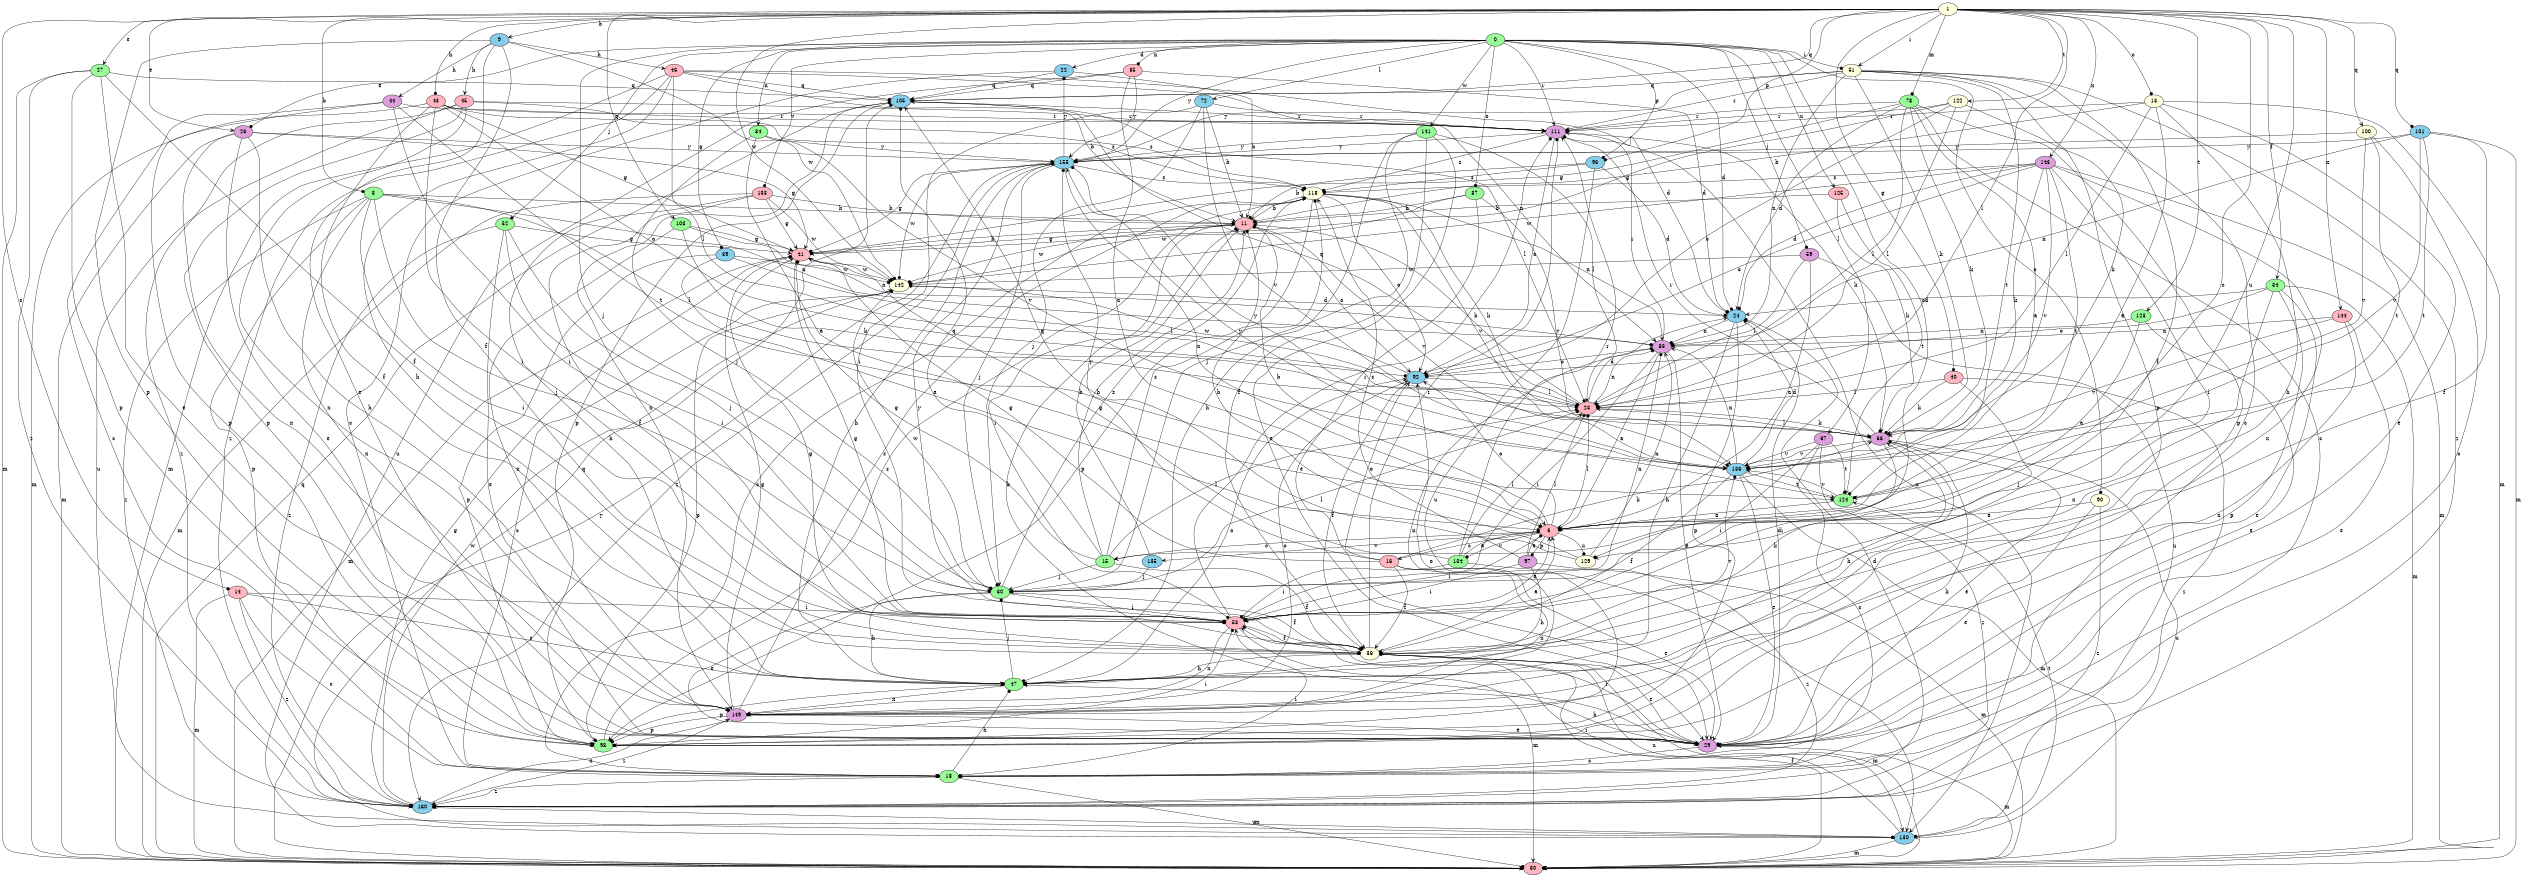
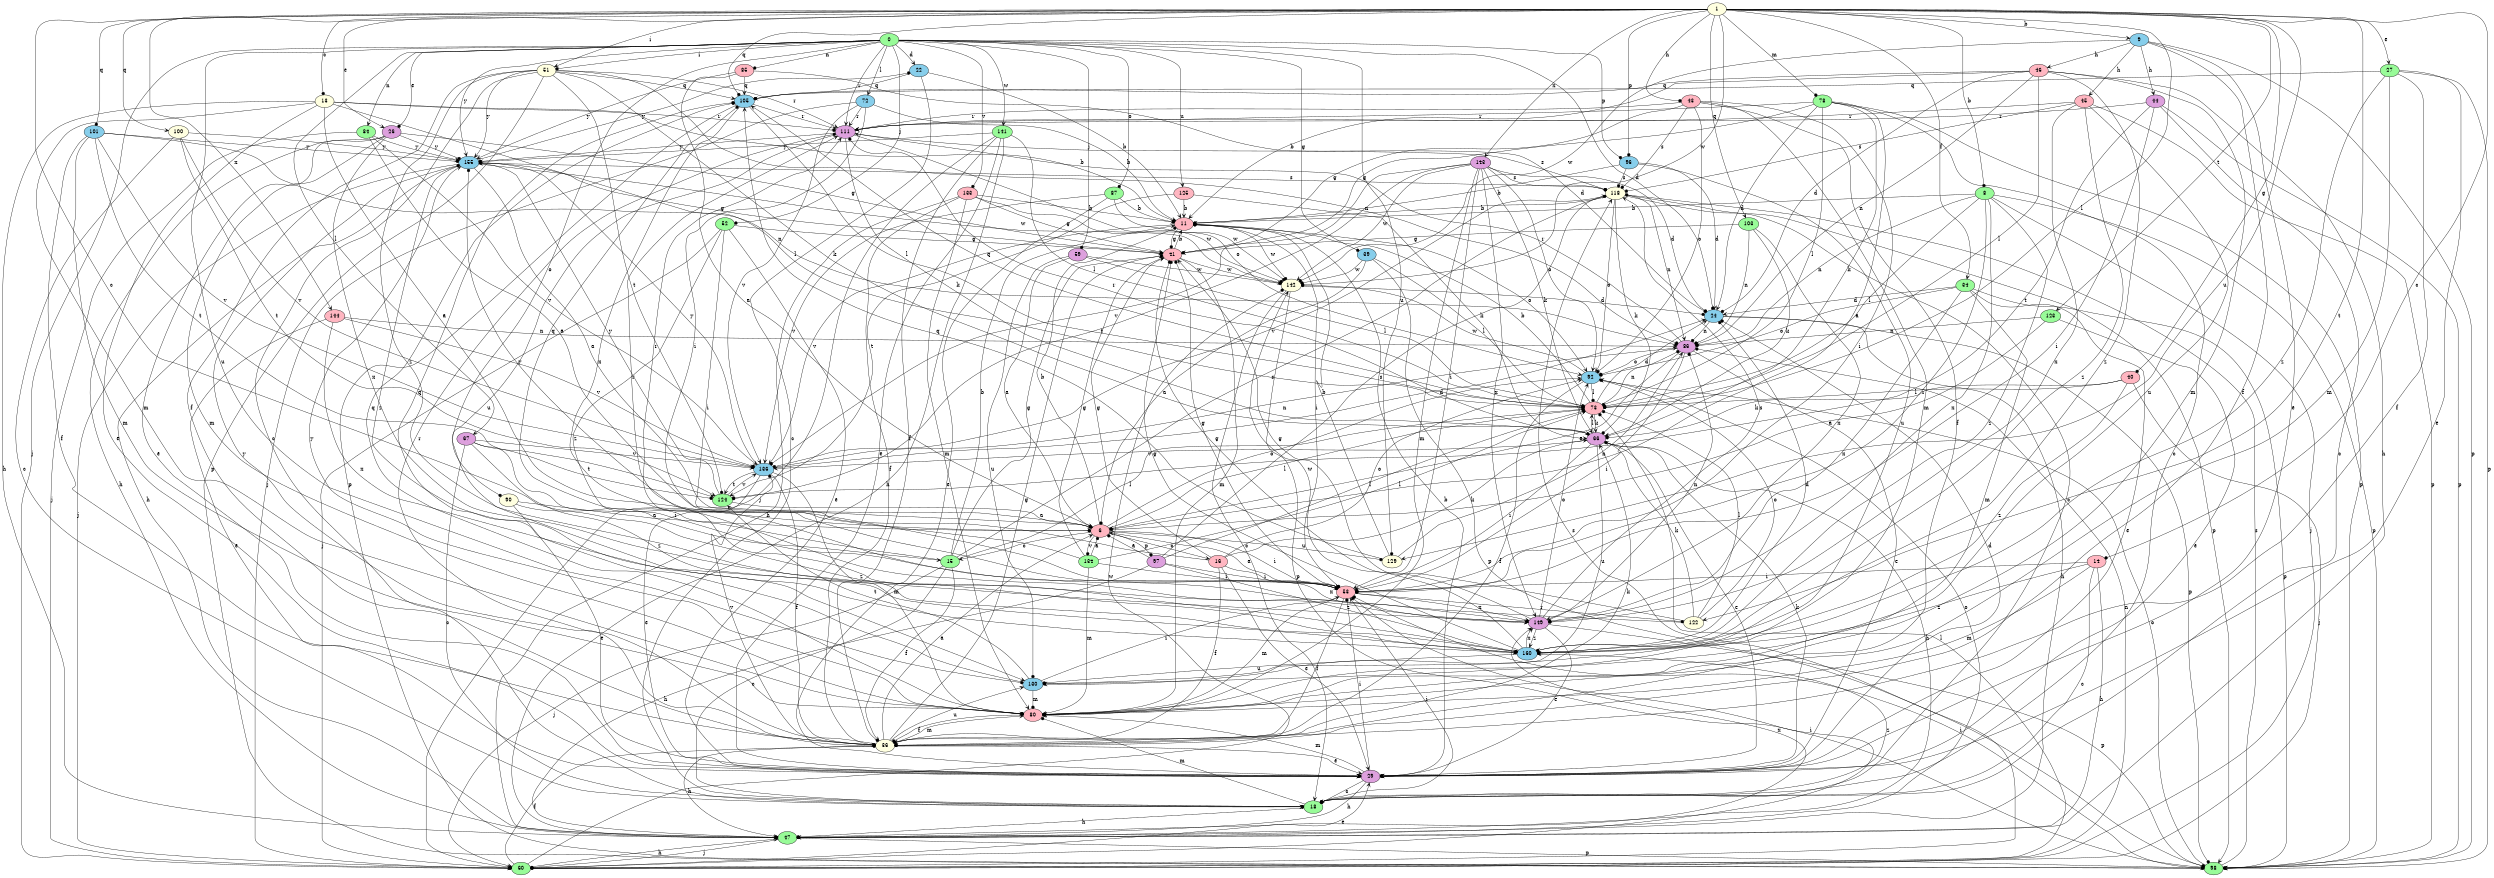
edge "53" -> "111": now "53" -> "122"
node "23": label "23" -> "73"
node "135": removed
edge "14" -> "47": label "s" -> "h"
edge "15" -> "18": added, label "c"
edge "85" -> "130": now "0" -> "130"
